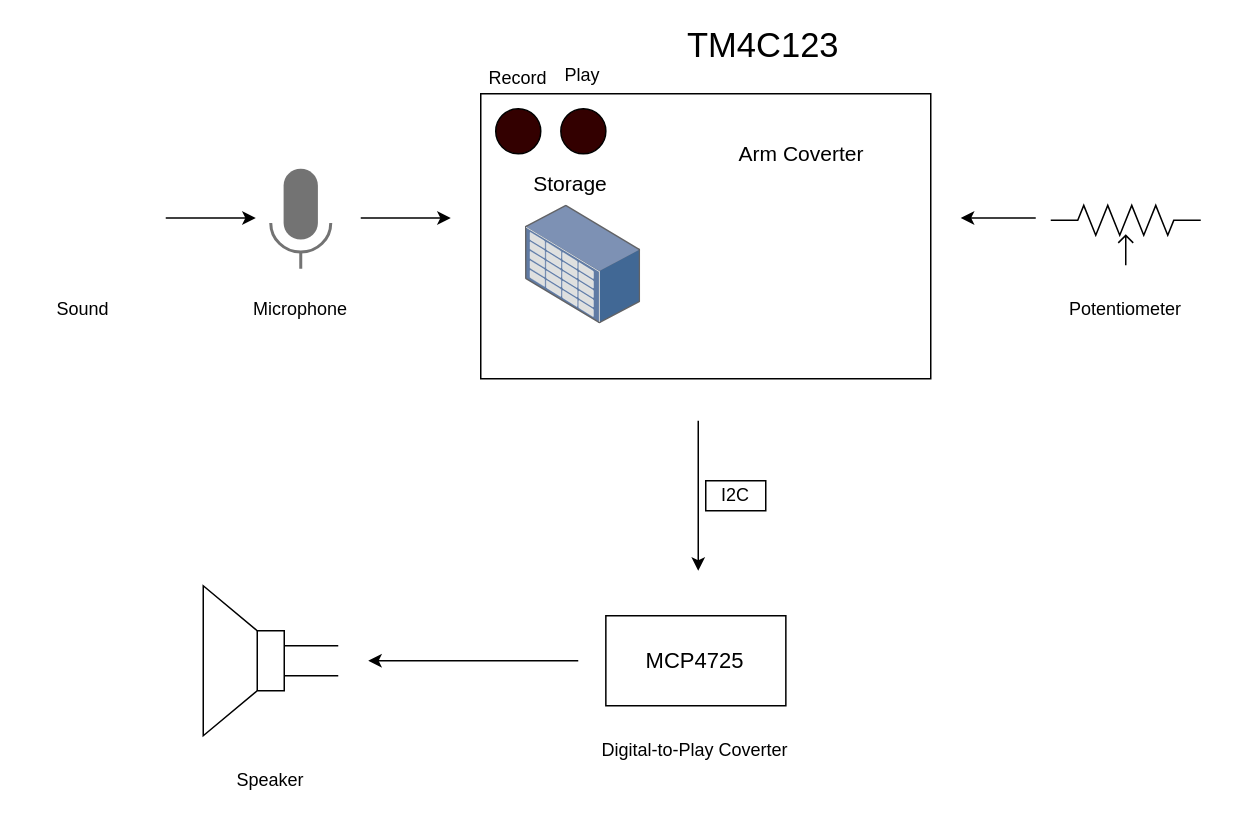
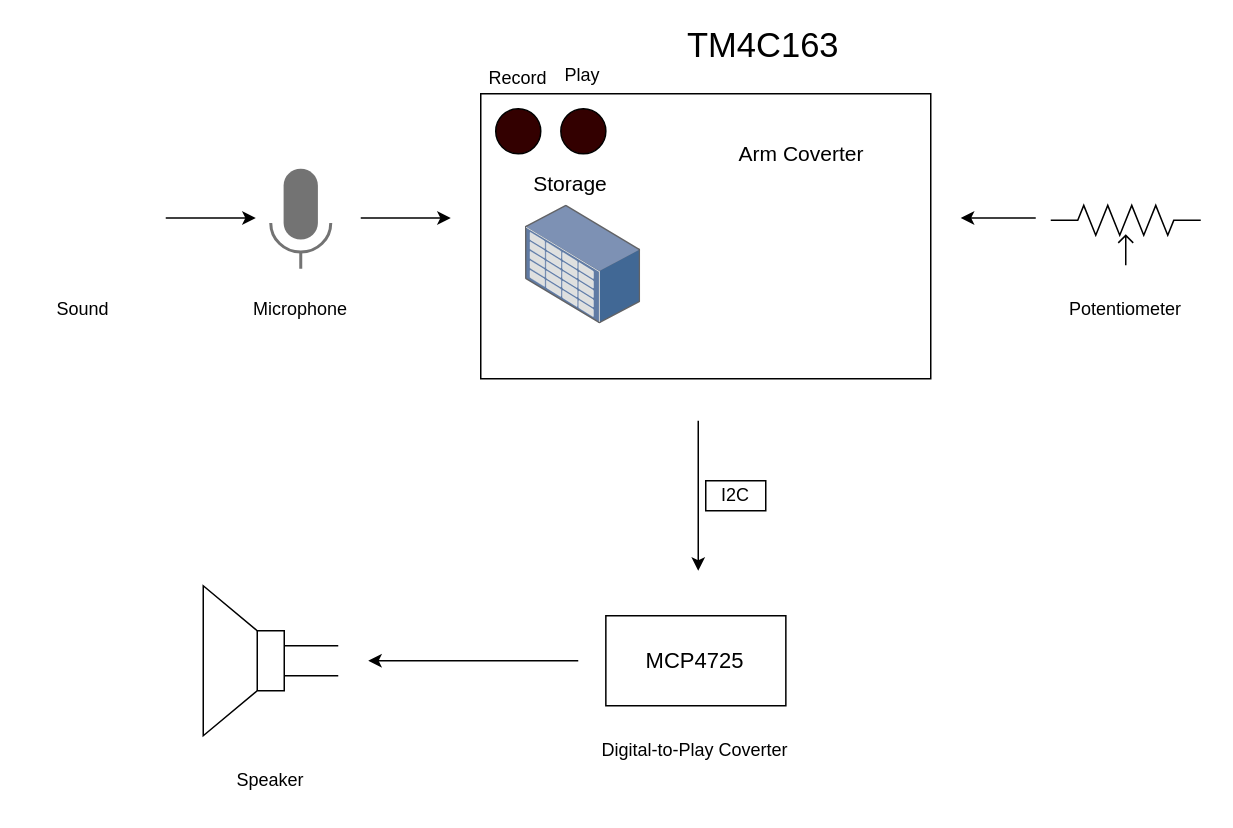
node "TM4C123": label "TM4C123" -> "TM4C163"
